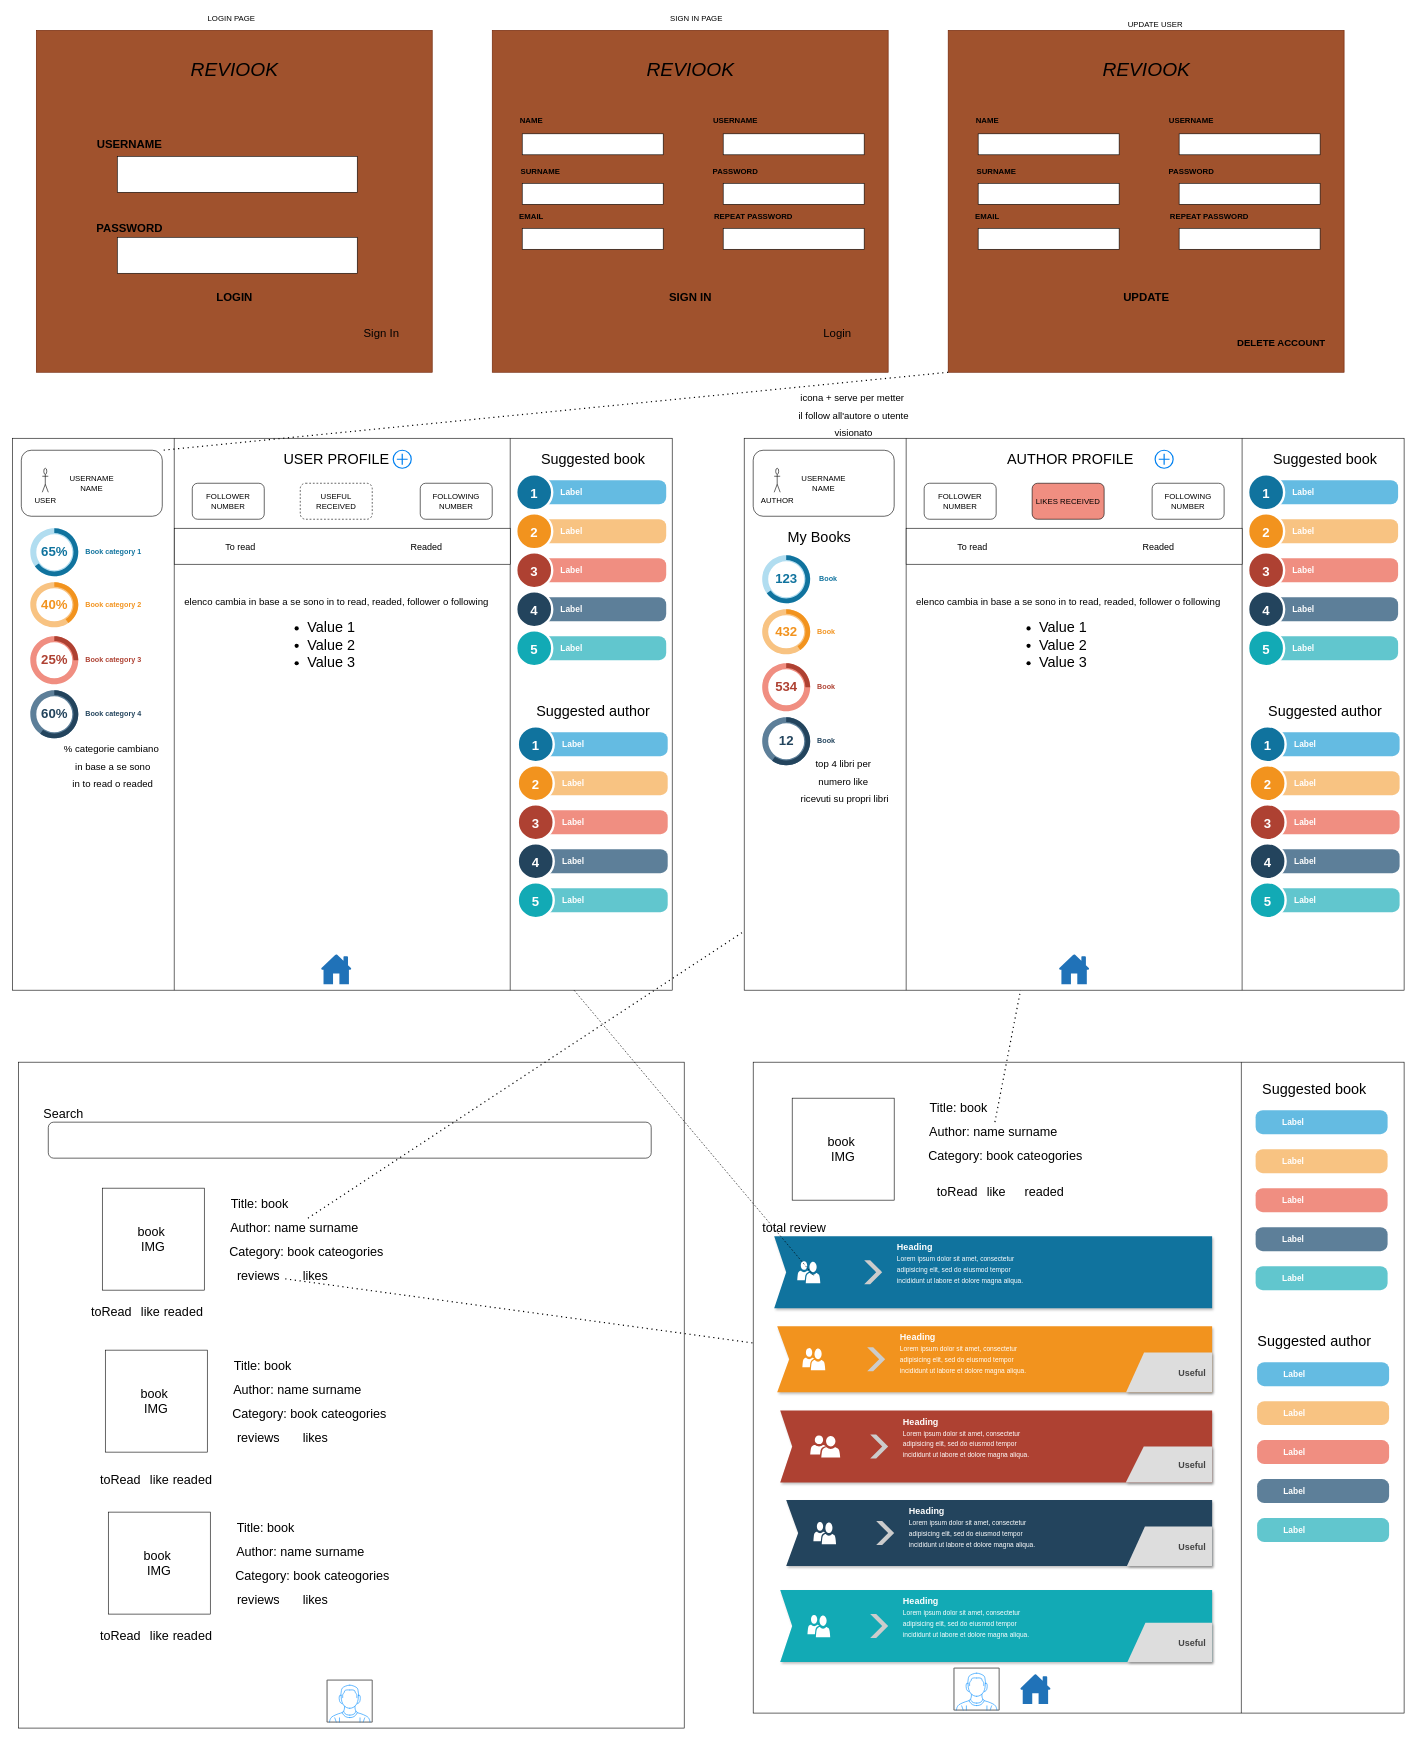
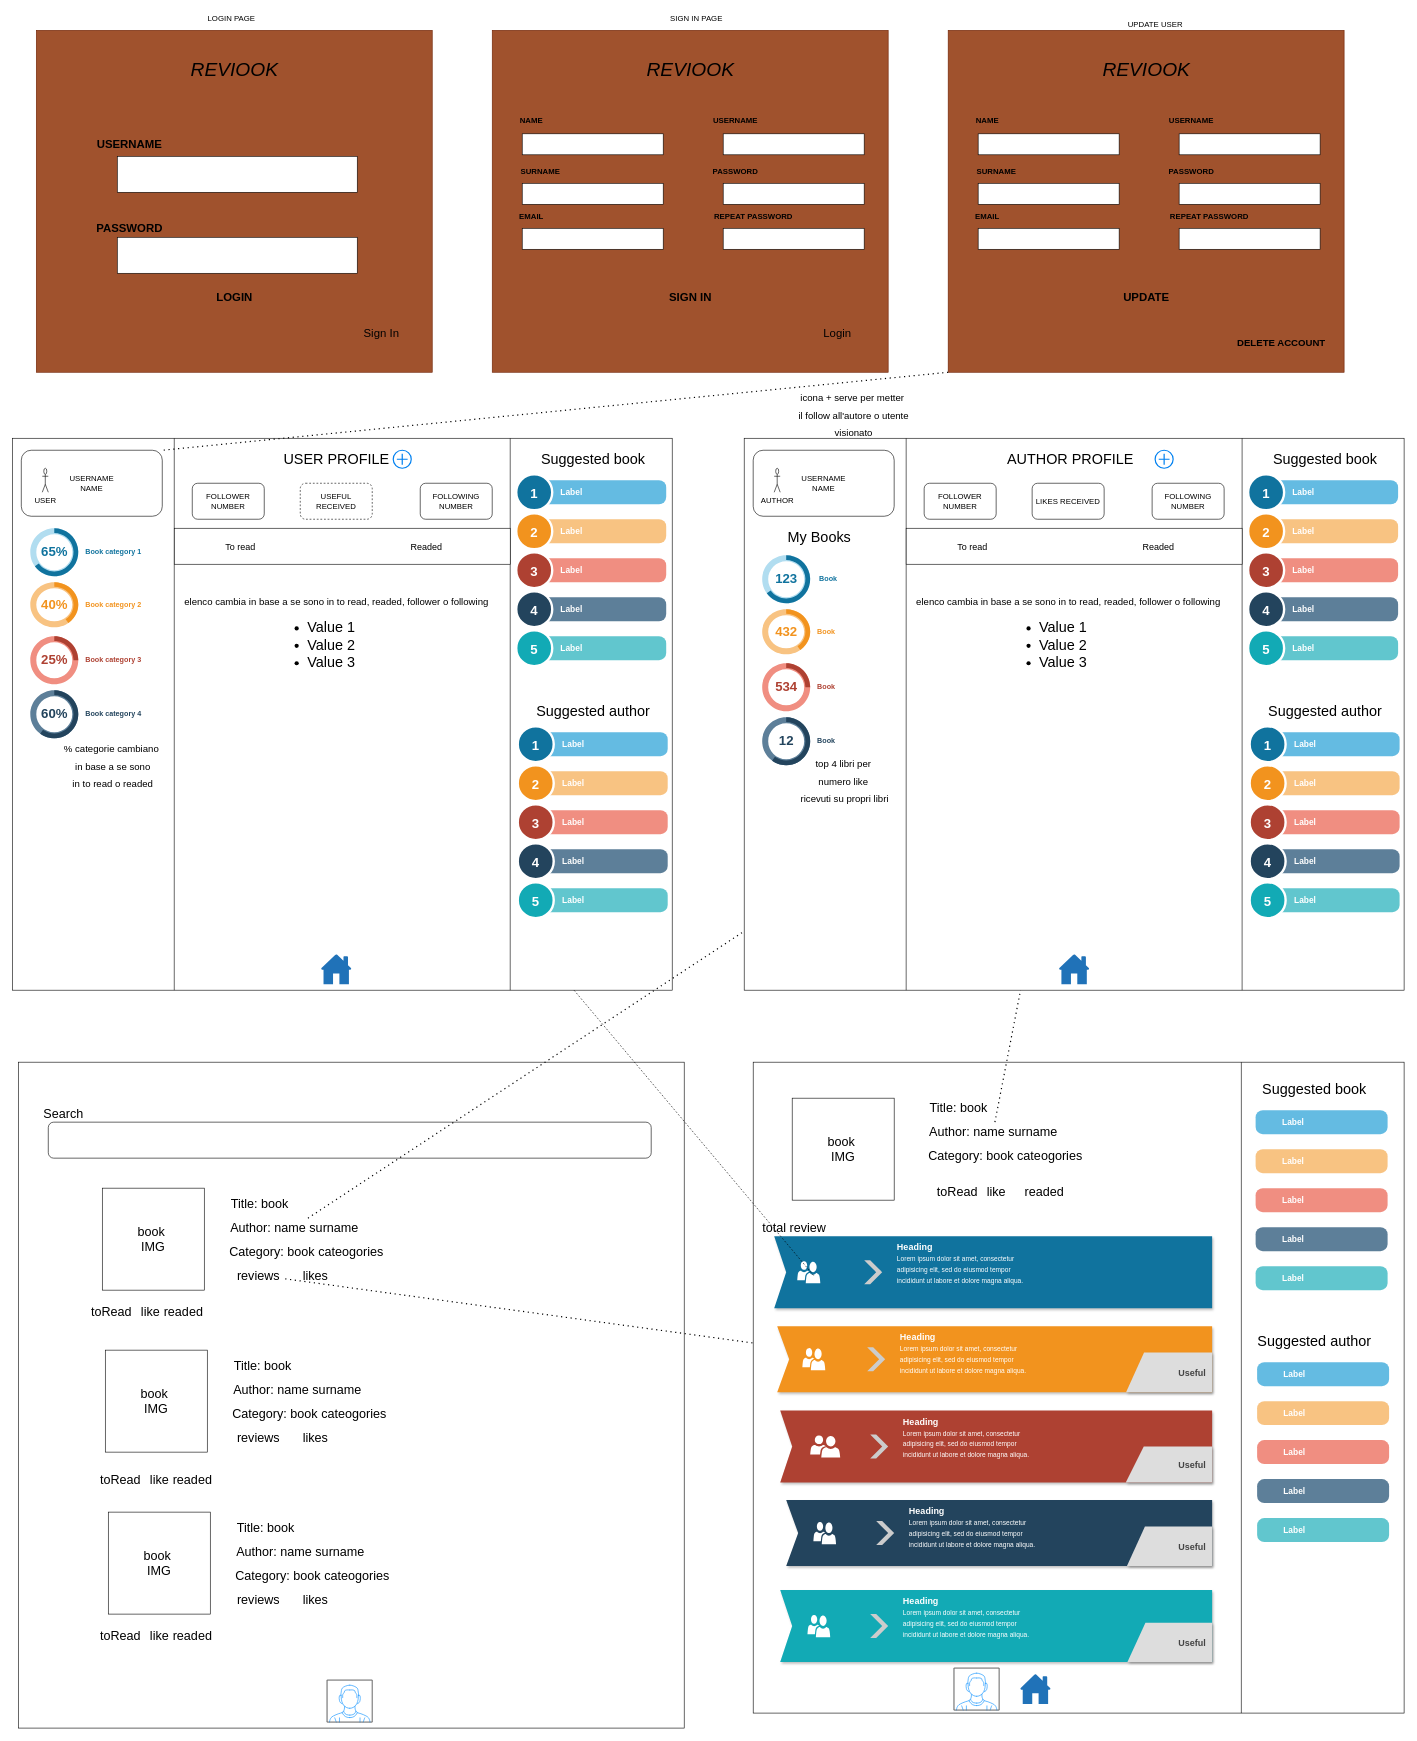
node "LIKES RECEIVED": fillcolor #f08e81 -> #ffffff
